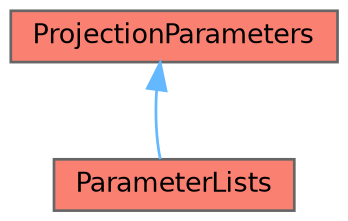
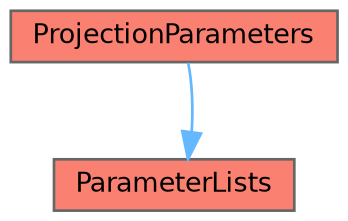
edge "ParameterLists" -> "ProjectionParameters": reversed
